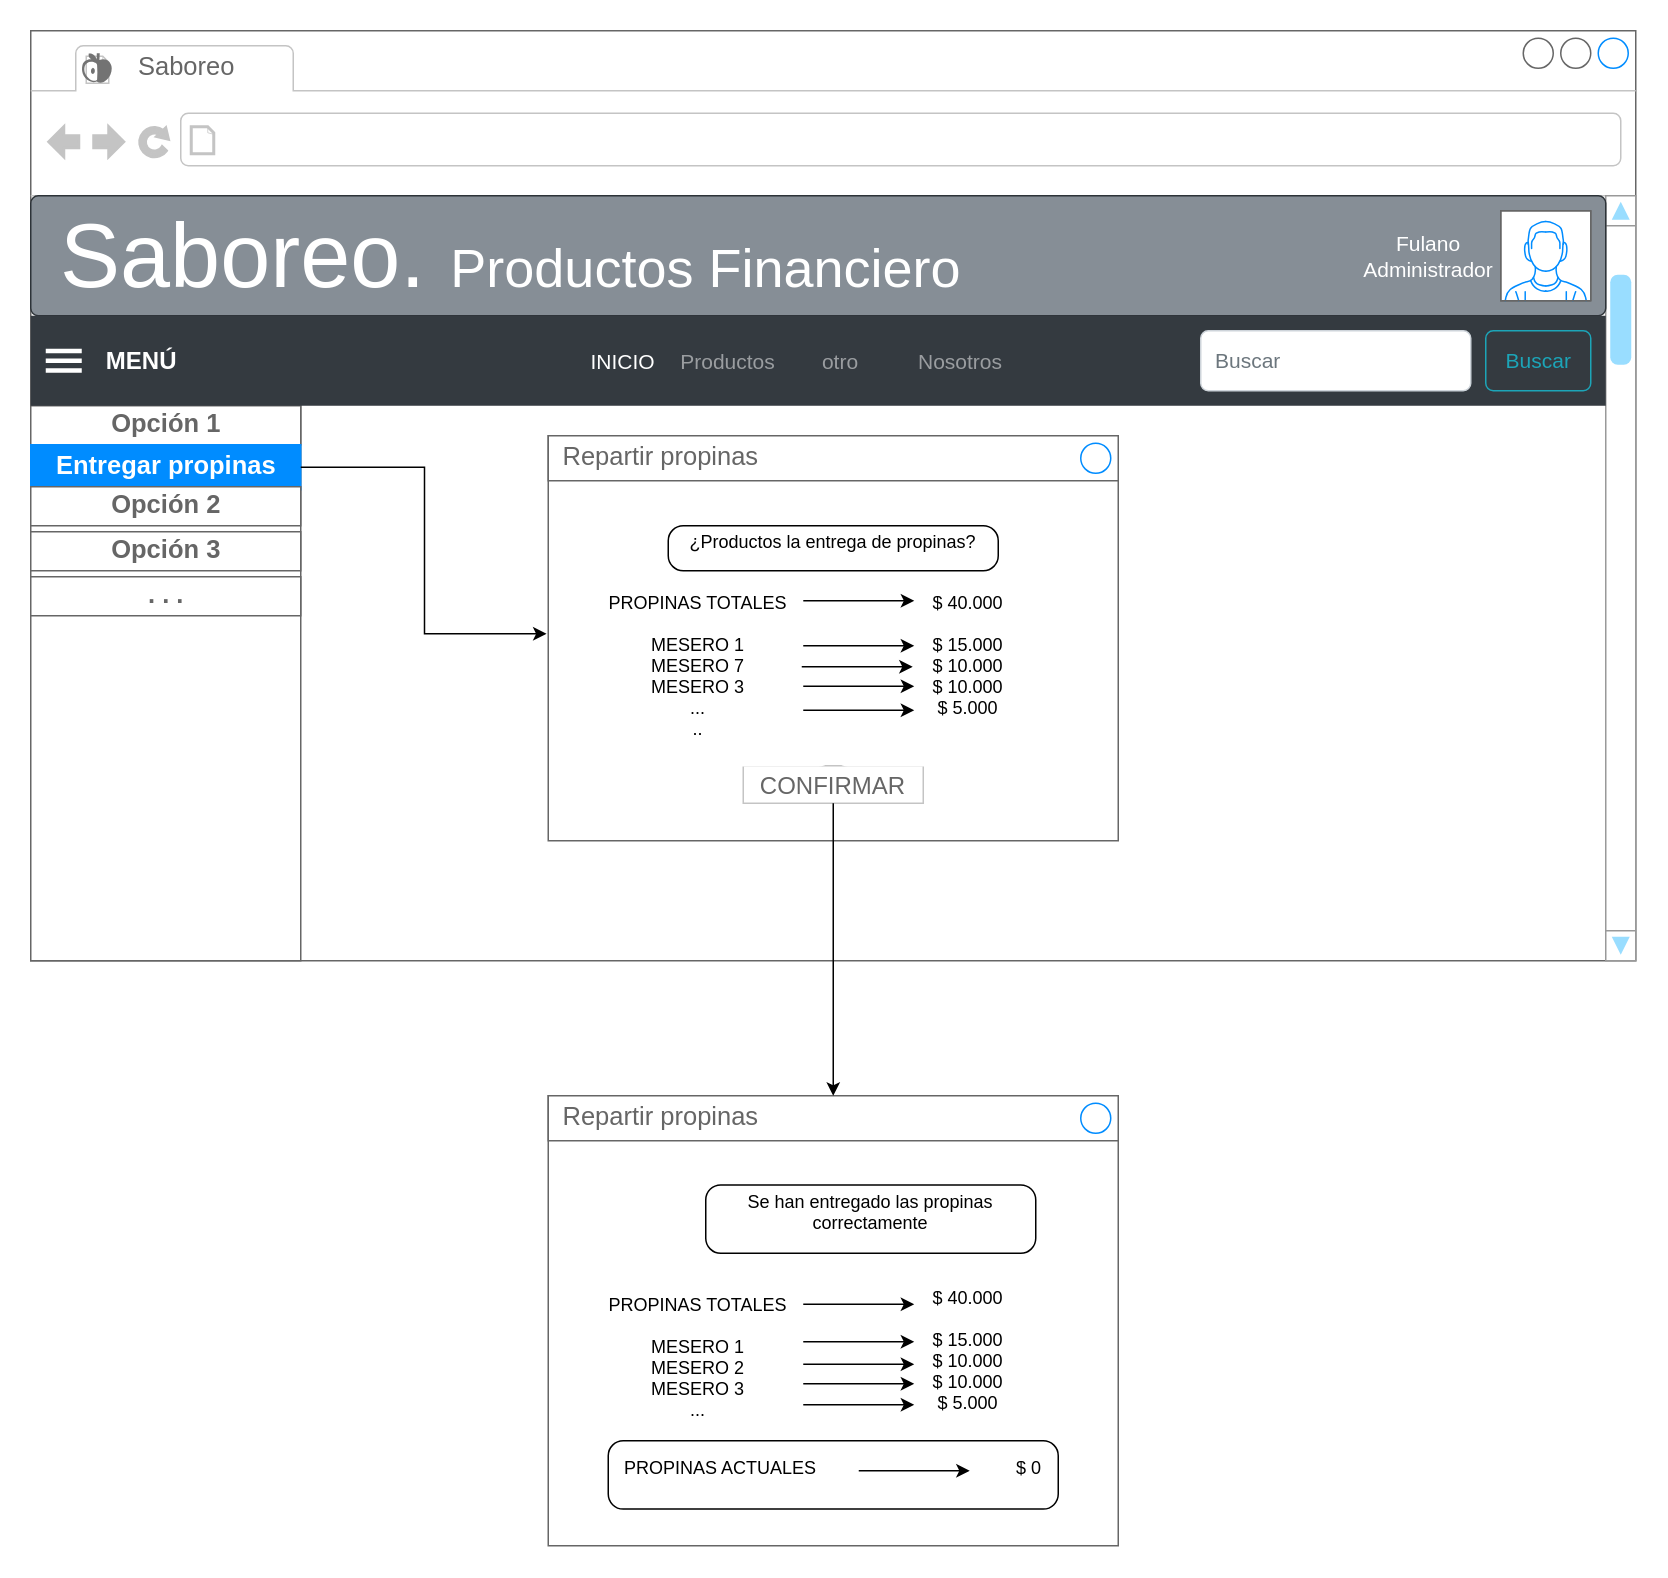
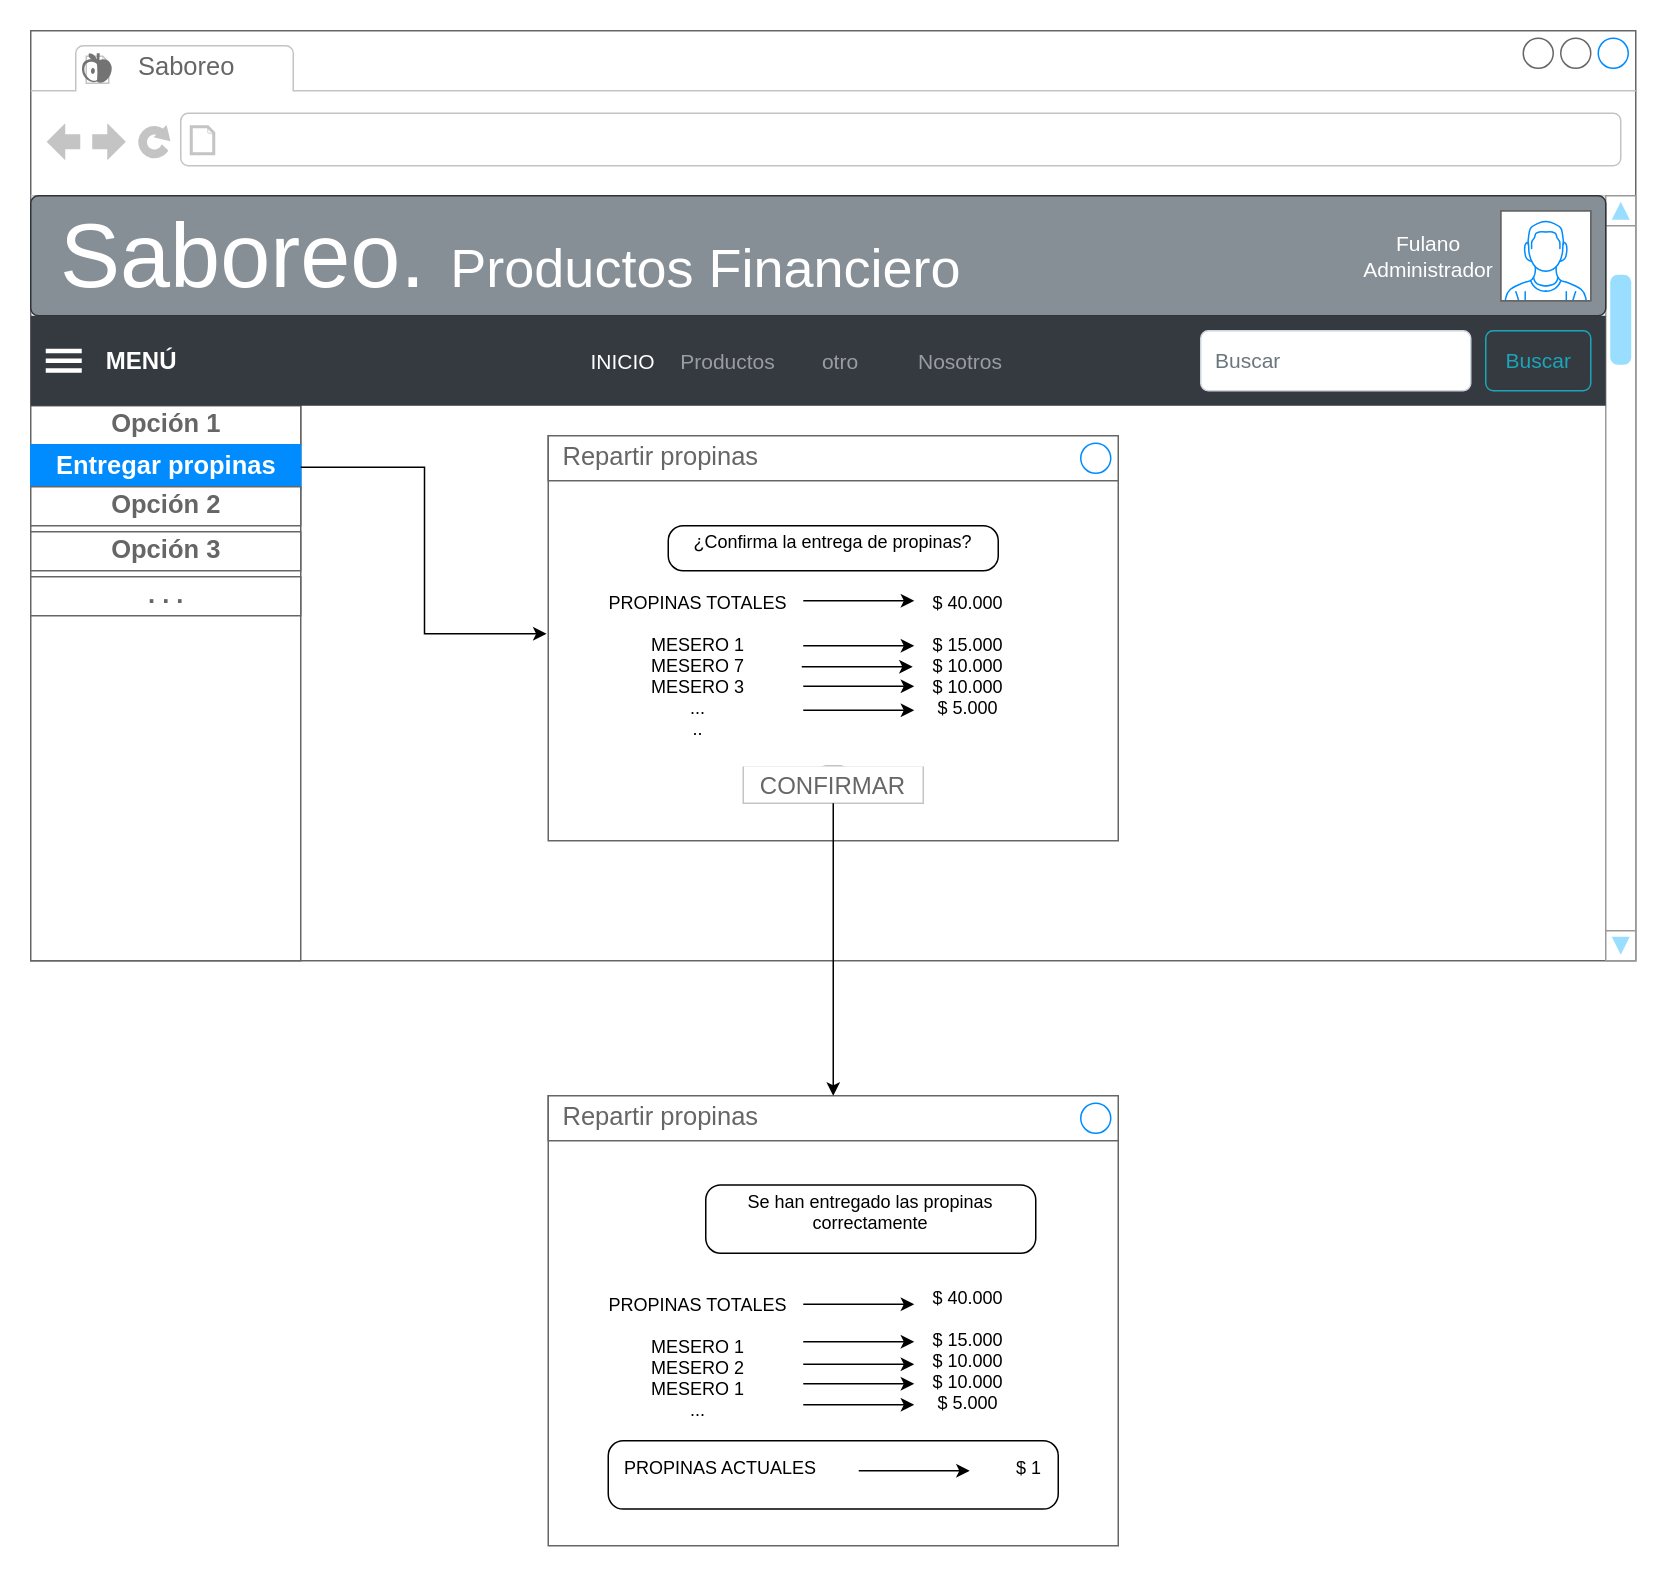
node "¿Productos la entrega de propinas?": label "¿Productos la entrega de propinas?" -> "¿Confirma la entrega de propinas?"
node "PROPINAS TOTALES MESERO 1 MESERO 2 MESERO 3 ...": label "PROPINAS TOTALES MESERO 1 MESERO 2 MESERO 3 ..." -> "PROPINAS TOTALES MESERO 1 MESERO 2 MESERO 1 ..."
node "PROPINAS ACTUALES $ 0": label "PROPINAS ACTUALES $ 0" -> "PROPINAS ACTUALES $ 1"
